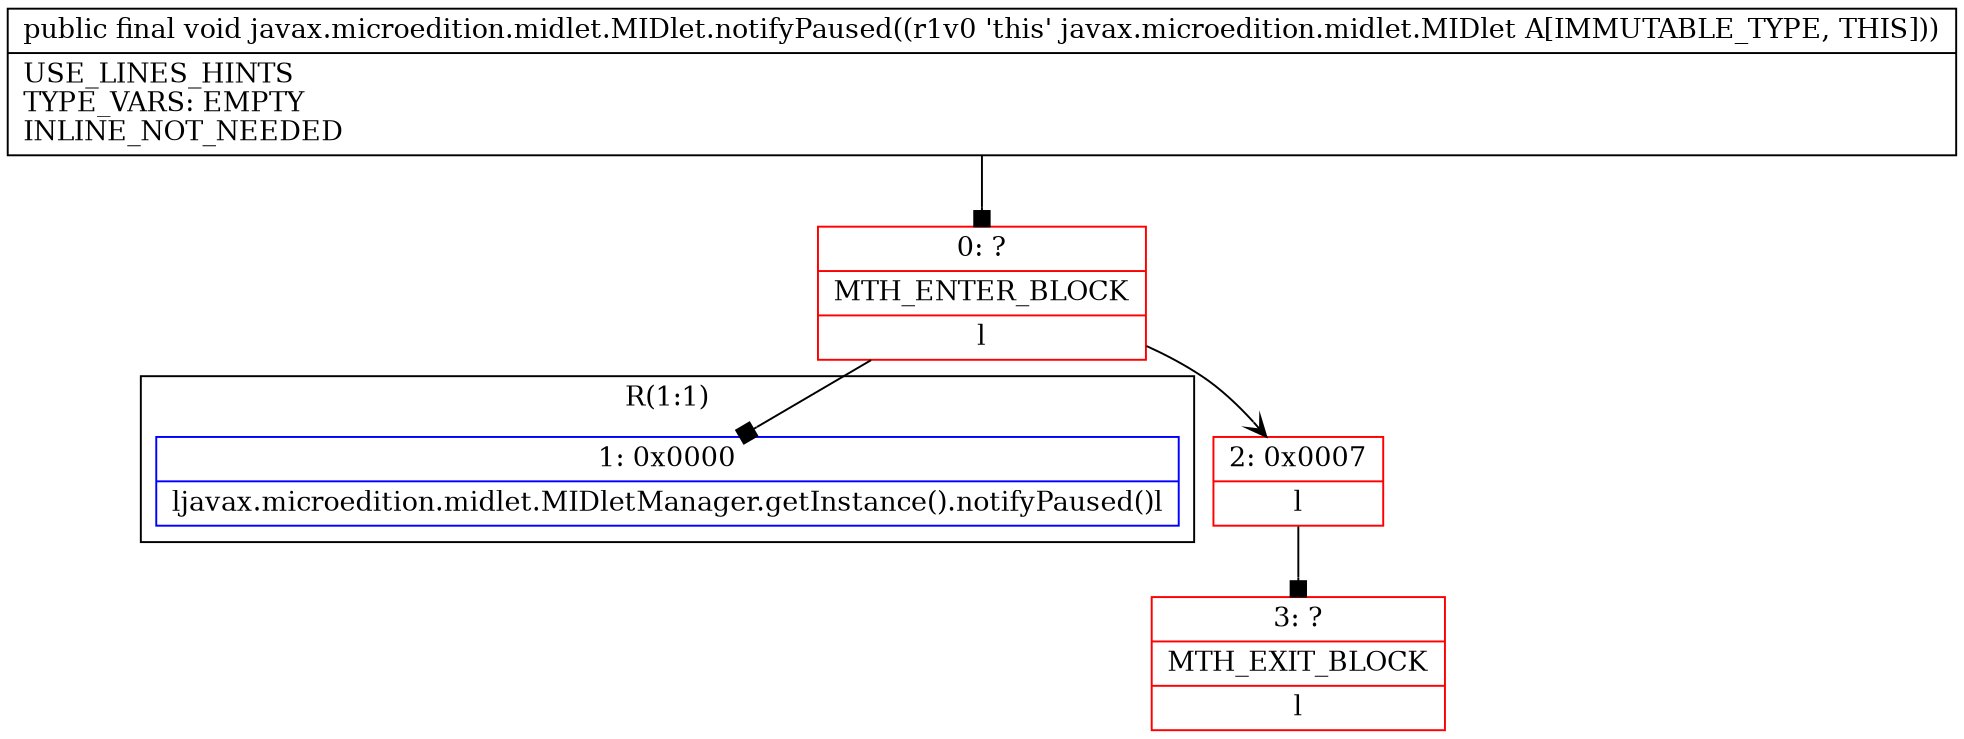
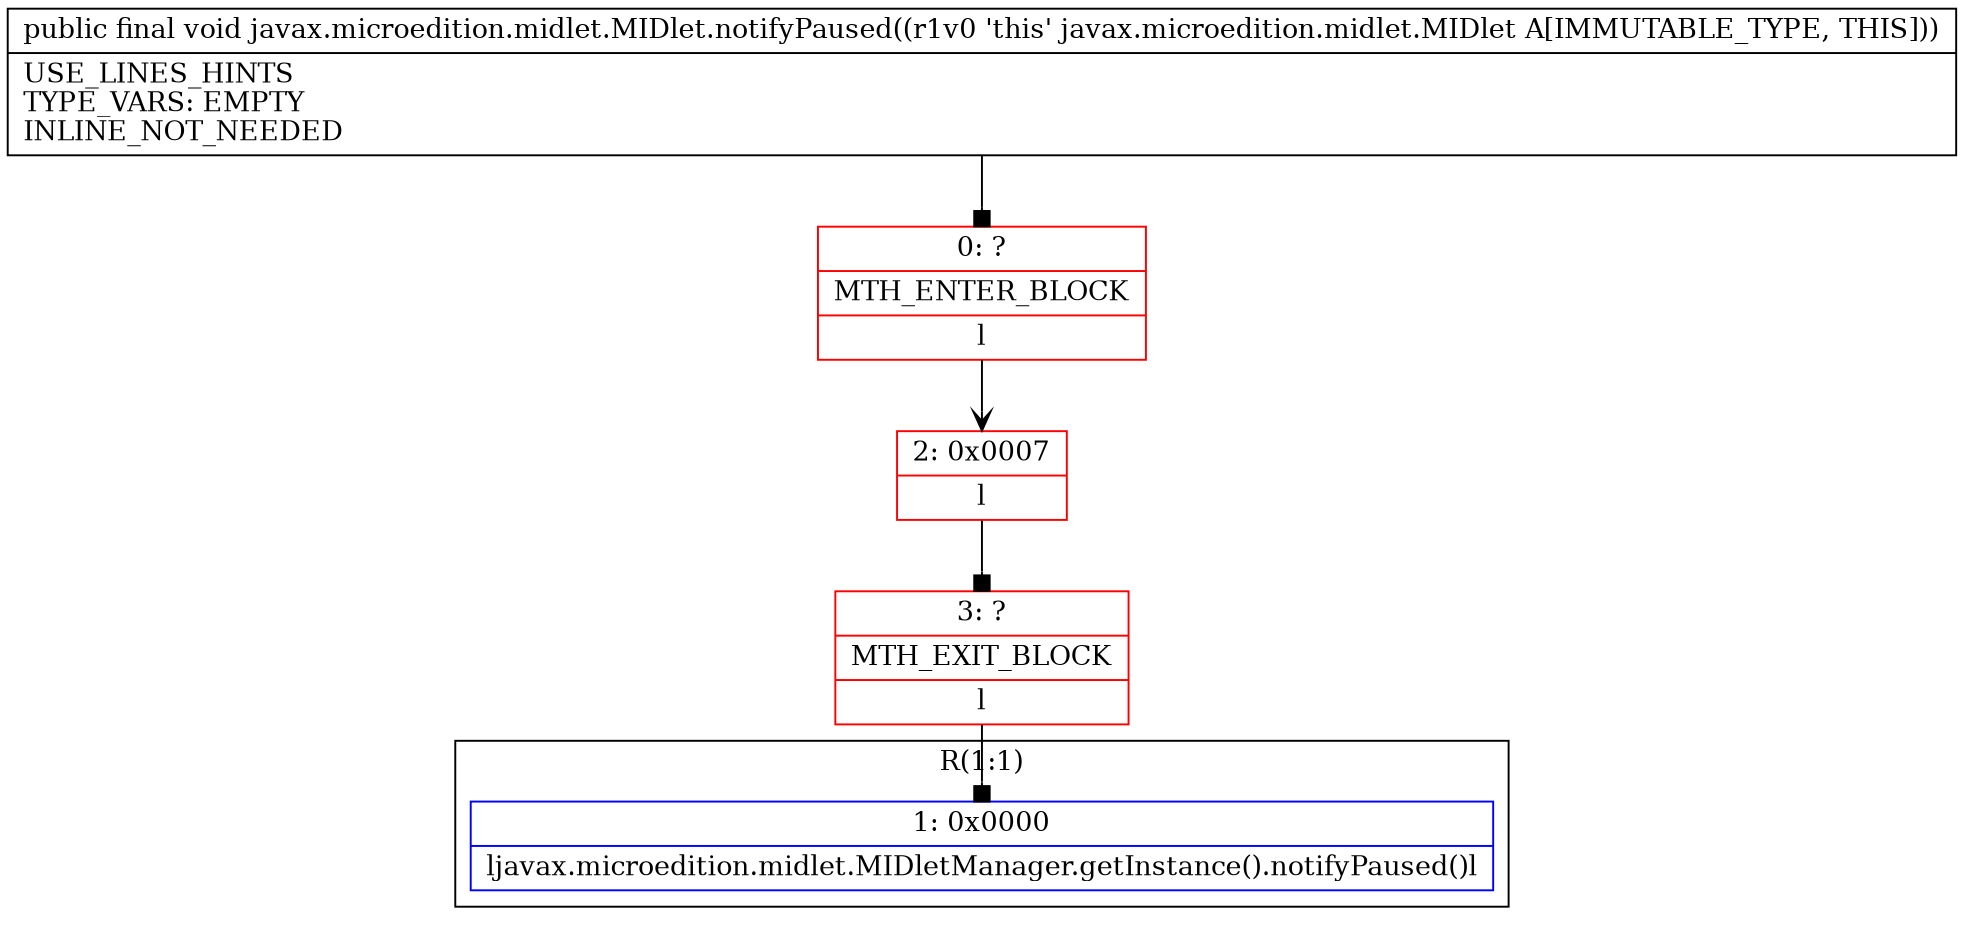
edge "0: ?" -> "1: 0x0000": now "3: ?" -> "1: 0x0000"
